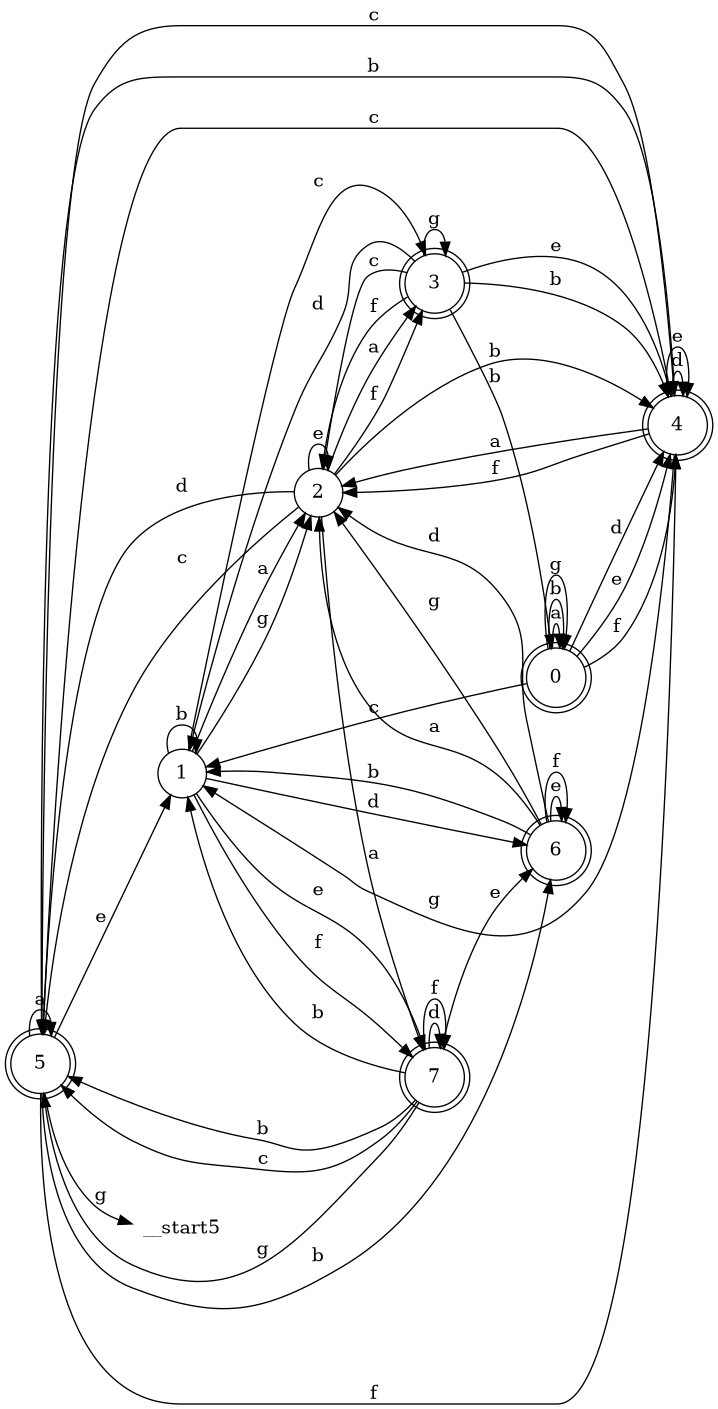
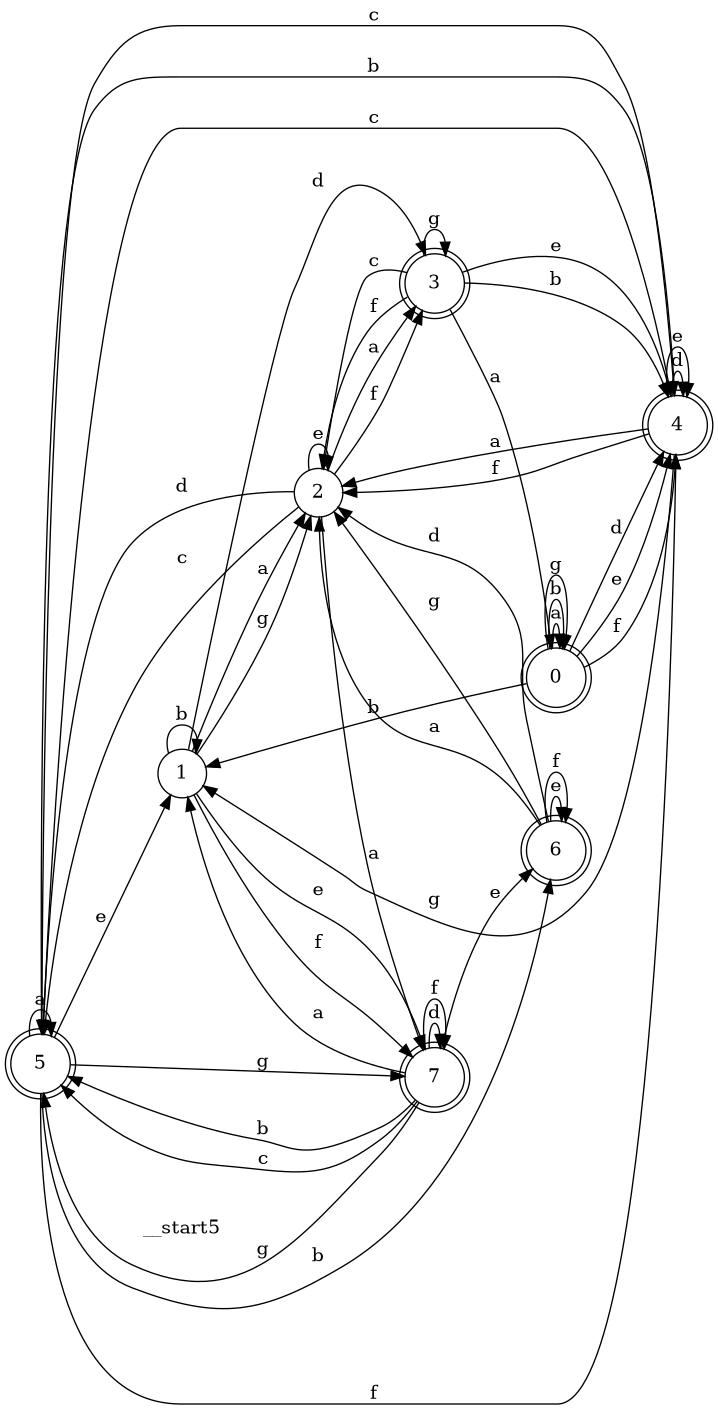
edge "1" -> "3": label "c" -> "d"
edge "2" -> "4": removed, label "b"
edge "3" -> "0": label "b" -> "a"
edge "3" -> "1": removed, label "d"
edge "0" -> "1": label "c" -> "b"
edge "6" -> "1": removed, label "b"
edge "1" -> "6": removed, label "d"
edge "7" -> "1": label "b" -> "a"
edge "5" -> "__start5": now "5" -> "7"
